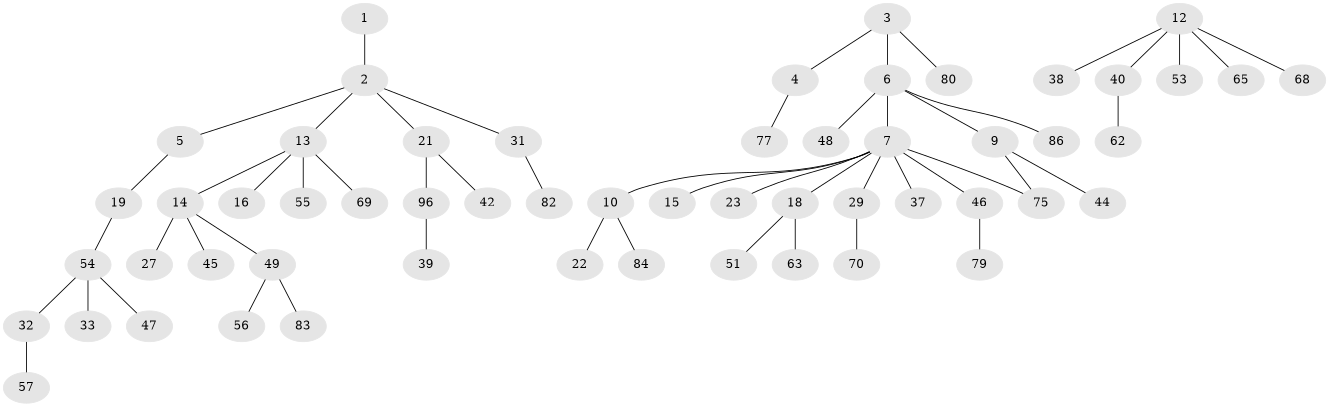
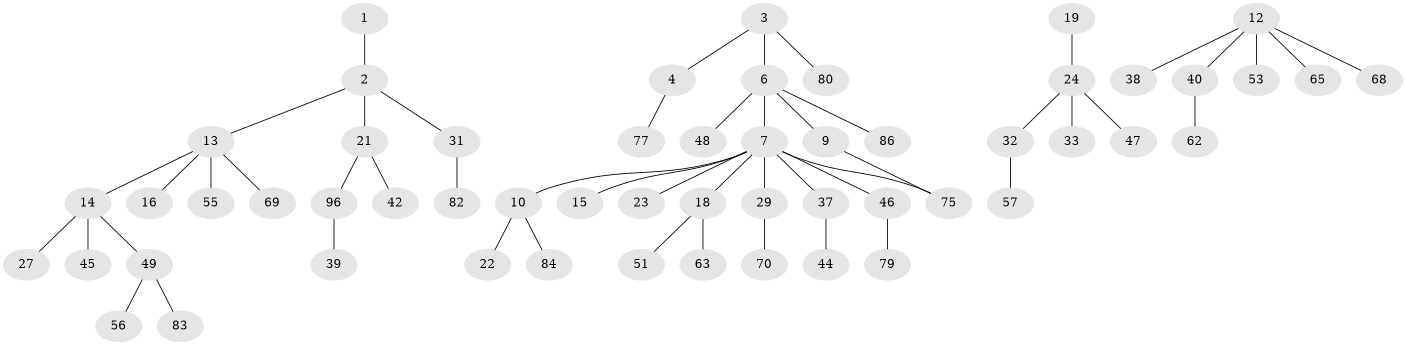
node "5": removed
edge "9" -- "44": now "37" -- "44"
node "54": label "54" -> "24"
